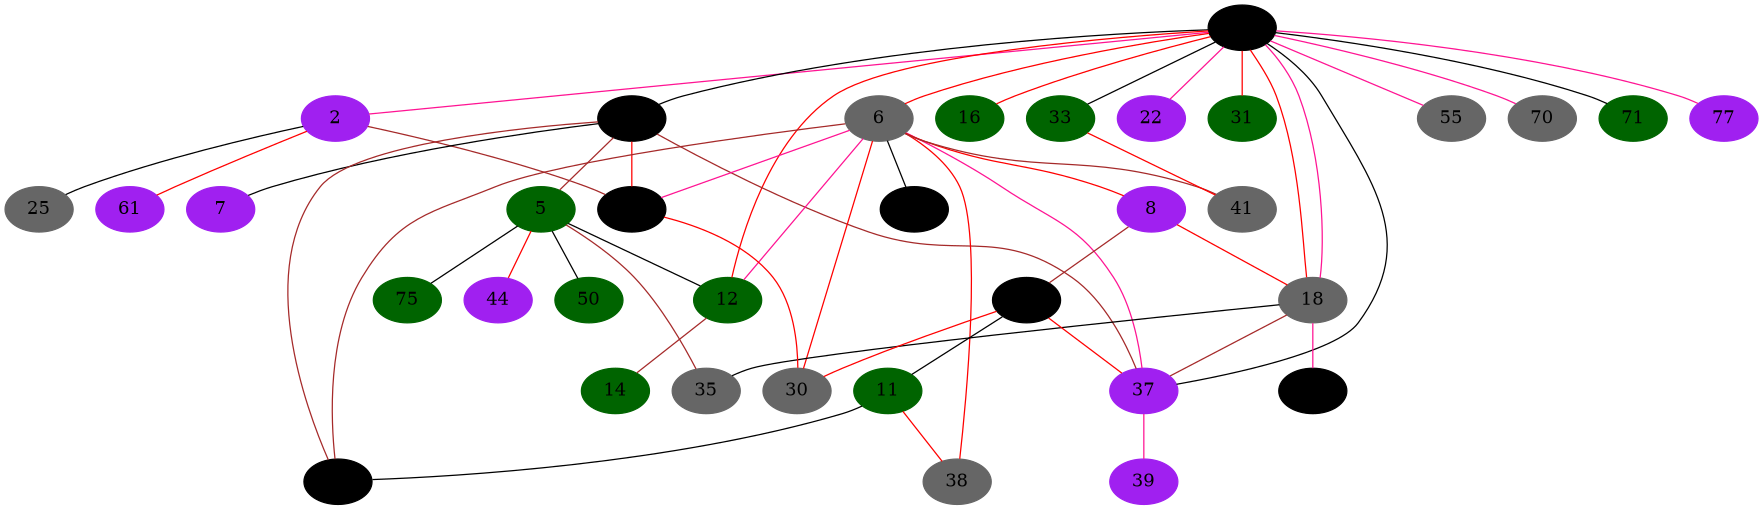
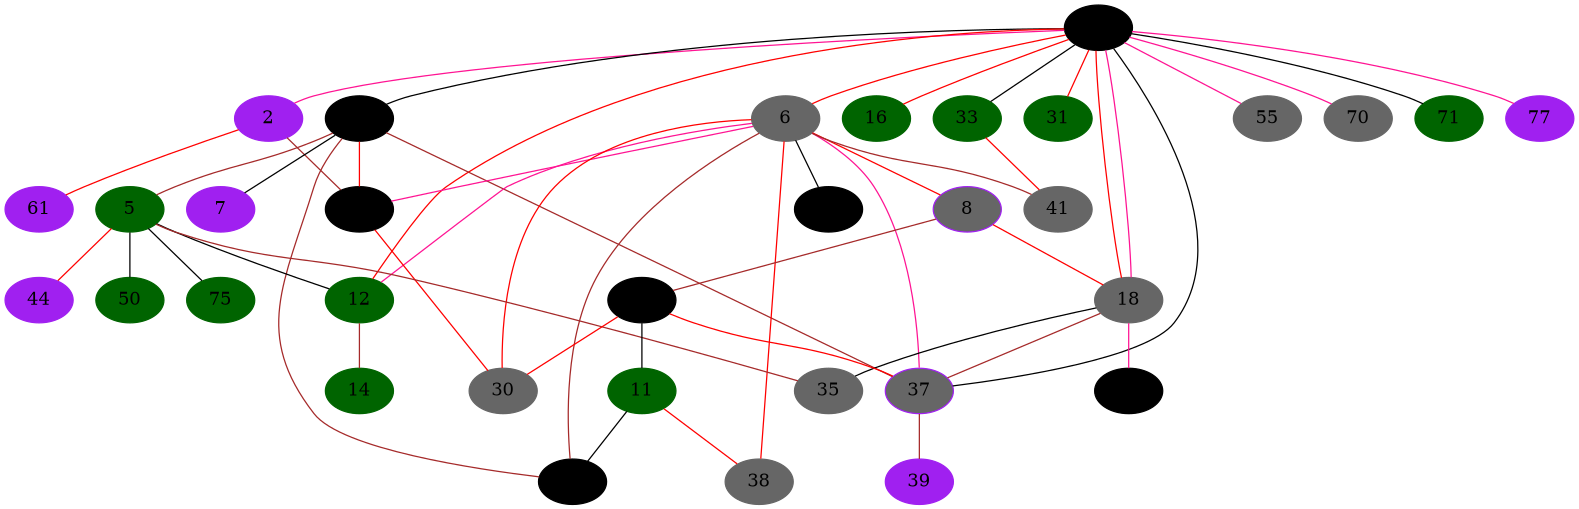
node "22": removed
node "25": removed
node "8": fillcolor purple -> gray40
node "37": fillcolor purple -> gray40
edge "37" -- "39": color deeppink -> brown
